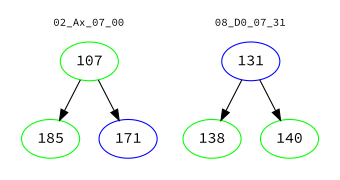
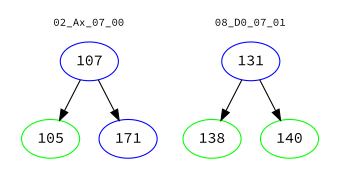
cluster "08_D0_07_31": label "08_D0_07_31" -> "08_D0_07_01"
node "107": color green -> blue
node "185": label "185" -> "105"
